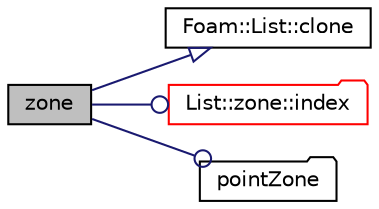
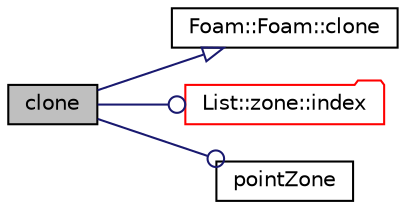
node "Foam::List::clone": label "Foam::List::clone" -> "Foam::Foam::clone"
node "zone": label "zone" -> "clone"
node "pointZone": shape folder -> box
